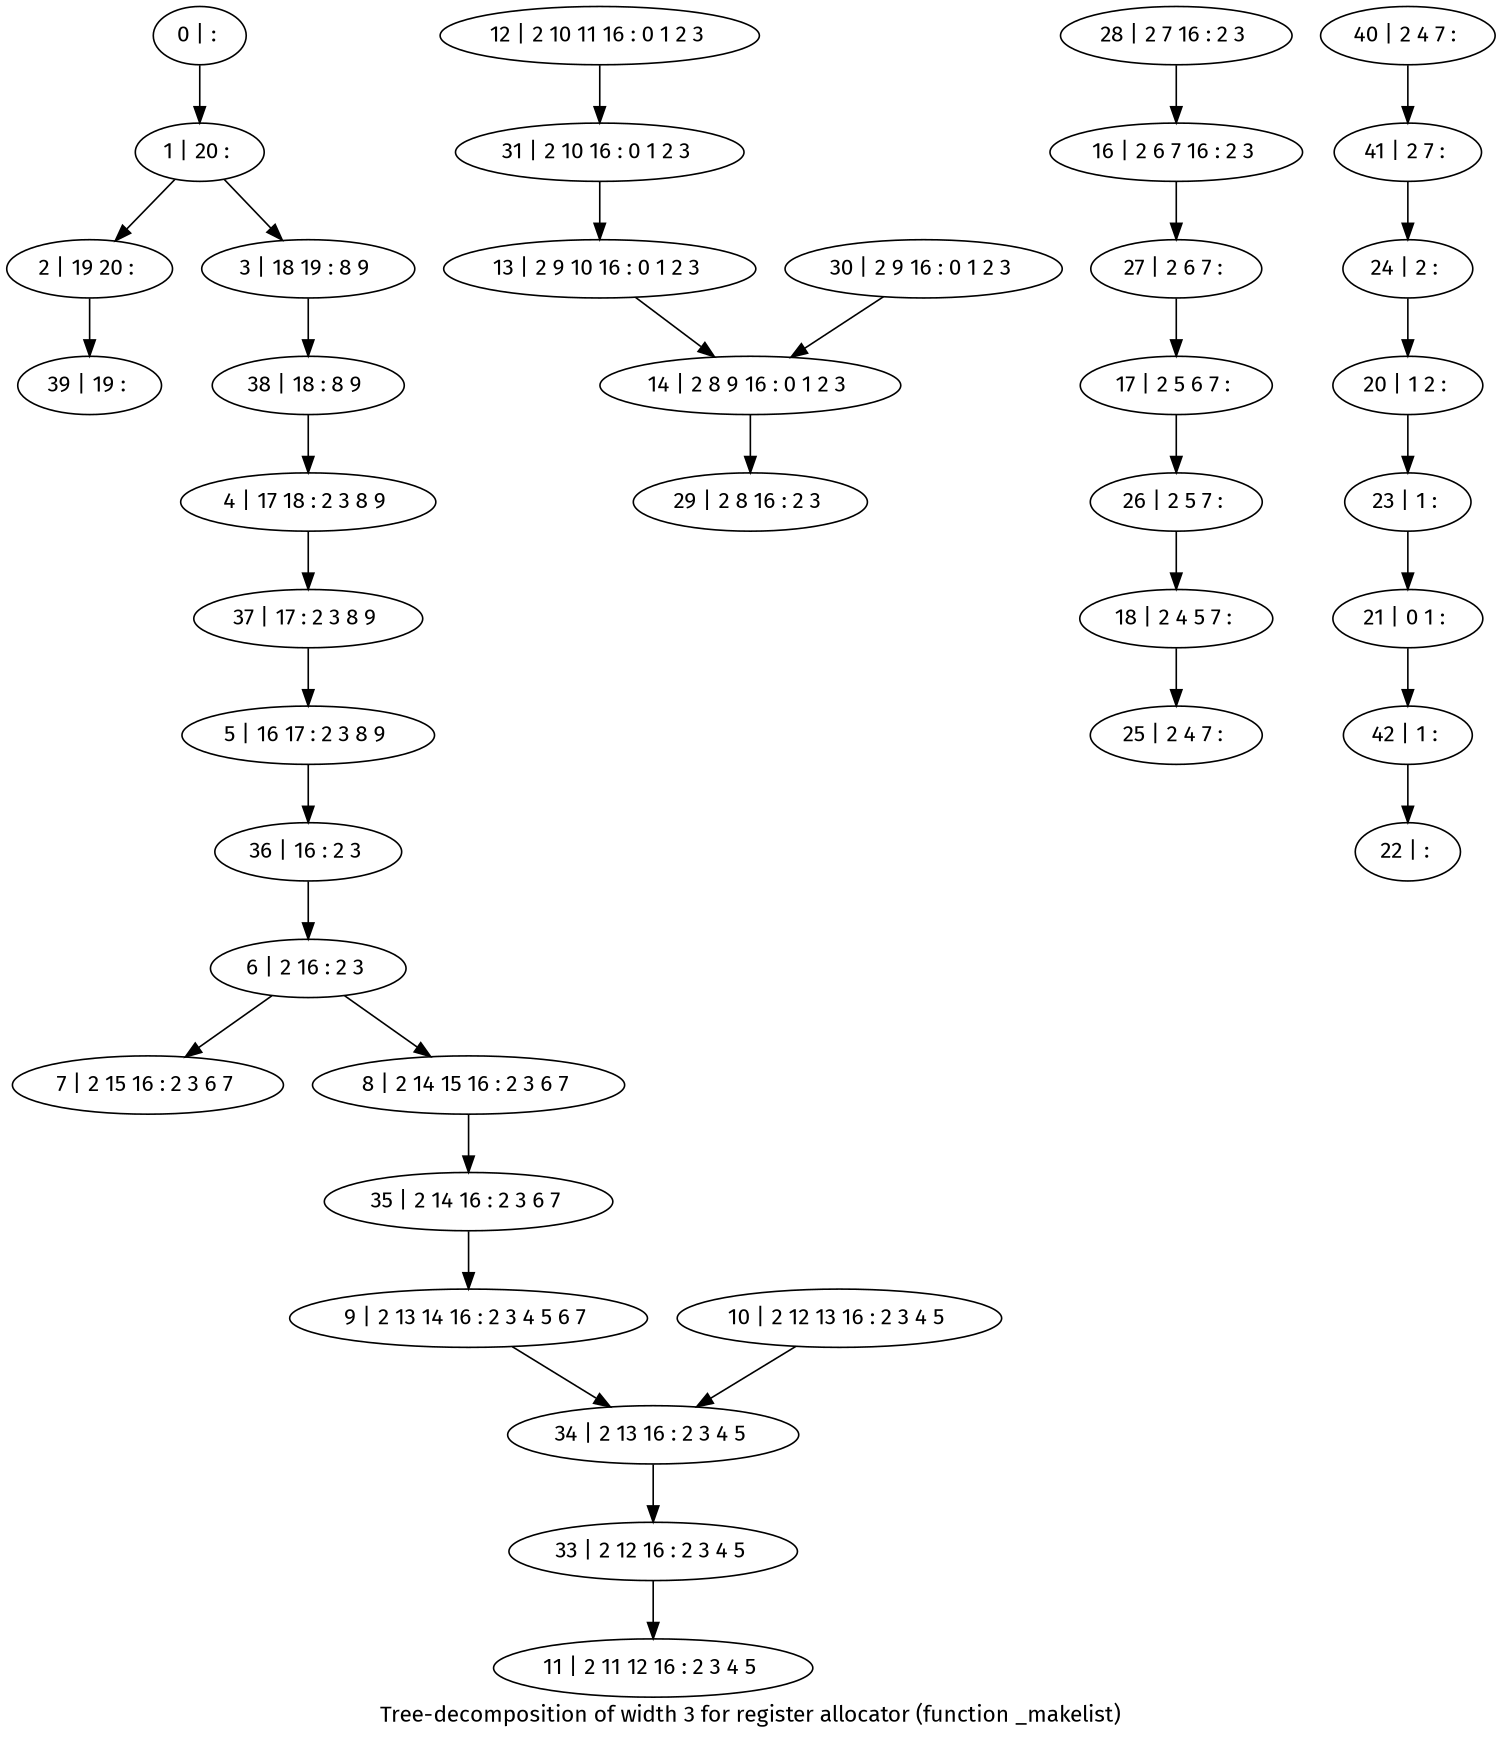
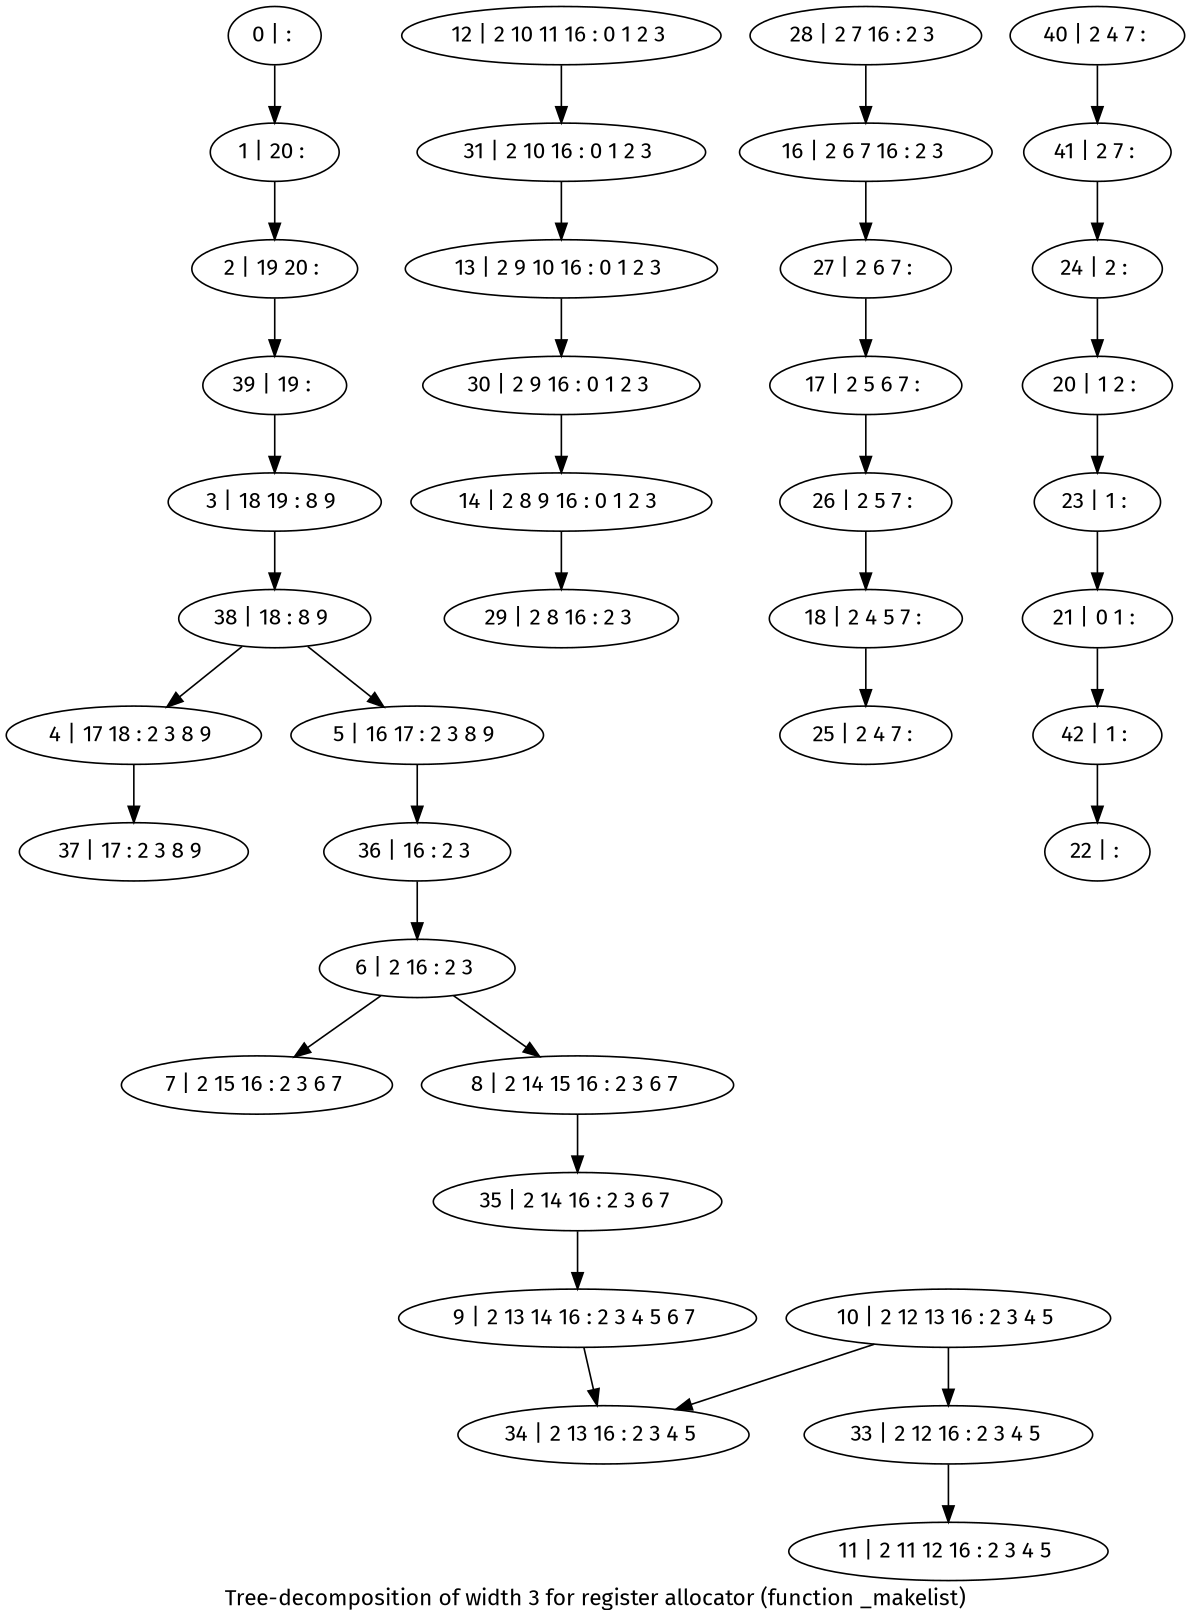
edge "1 | 20 :" -> "3 | 18 19 : 8 9": now "39 | 19 :" -> "3 | 18 19 : 8 9"
edge "13 | 2 9 10 16 : 0 1 2 3" -> "14 | 2 8 9 16 : 0 1 2 3": now "13 | 2 9 10 16 : 0 1 2 3" -> "30 | 2 9 16 : 0 1 2 3"
edge "37 | 17 : 2 3 8 9" -> "5 | 16 17 : 2 3 8 9": now "38 | 18 : 8 9" -> "5 | 16 17 : 2 3 8 9"
edge "34 | 2 13 16 : 2 3 4 5" -> "33 | 2 12 16 : 2 3 4 5": now "10 | 2 12 13 16 : 2 3 4 5" -> "33 | 2 12 16 : 2 3 4 5"
